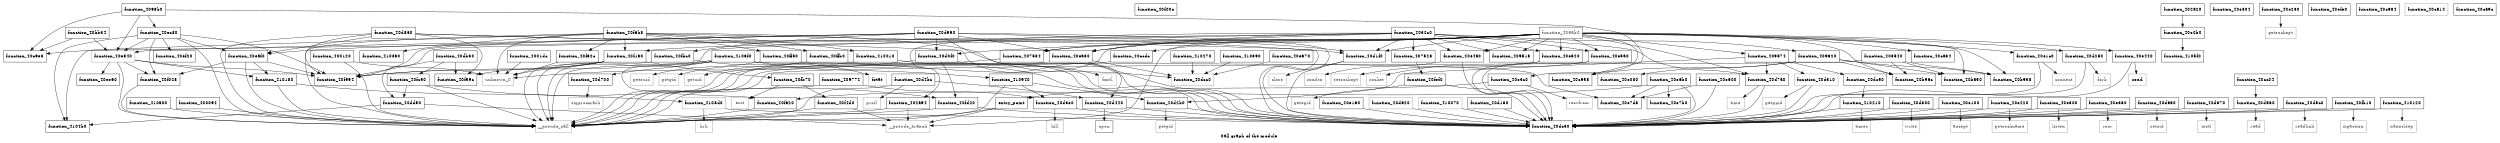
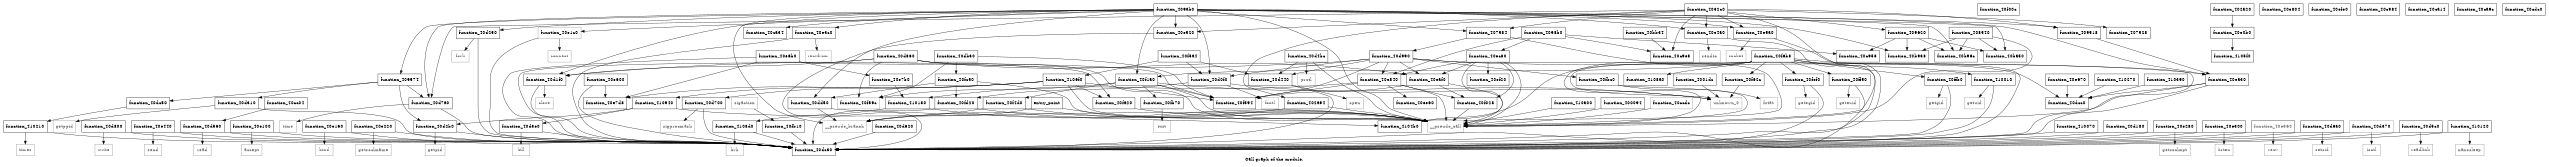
node "function_40ca14": color gray50 -> black
node "function_40cdc0": added
node "function_409ab0": fontcolor gray50 -> black
edge "function_4032c0" -> "function_40ea30": now "function_409518" -> "function_40ea30"
edge "function_409ab0" -> "function_40e440": removed
edge "function_409ab0" -> "function_40ccdc": removed
edge "function_40bb34" -> "function_40e840": removed
edge "function_4032c0" -> "function_40d1f0": removed
edge "function_407584" -> "function_40d990": added
edge "function_40ec80" -> "function_40f594": removed
node "function_40e840": color gray50 -> black
node "function_400120": removed
node "function_40ccdc": color black -> gray50
node "function_40f5a4": added
node "function_40e1c0": color black -> gray50
edge "function_40eaf0" -> "function_410180": now "function_40e7b0" -> "function_410180"
edge "function_407528" -> "function_40fef0": now "function_40f6b8" -> "function_40fef0"
node "function_40f59c": color black -> gray50
node "function_409774": removed
node "fstat": fontcolor black -> gray50
node "function_40dcc0": color gray50 -> black
node "setsockopt": removed
node "function_40e080": removed
node "function_40d310": color gray50 -> black
node "send": fontcolor black -> gray50
edge "function_40e3c0" -> "entry_point": now "function_40e3c0" -> "function_40dc30"
edge "function_40fb70" -> "function_40f4d0": now "function_40f1a0" -> "function_40f4d0"
node "function_4108d0": color gray50 -> black
node "function_40d620": color gray50 -> black
node "function_410070": color gray50 -> black
node "function_40e360": fontcolor black -> gray50
node "function_40d370": color black -> gray50
edge "function_40fb10" -> "sigaction": reversed
node "open": color black -> gray50
edge "function_40d700" -> "function_40dc30": added
edge "function_40e280" -> "function_40dc30": added
node "bind": added
